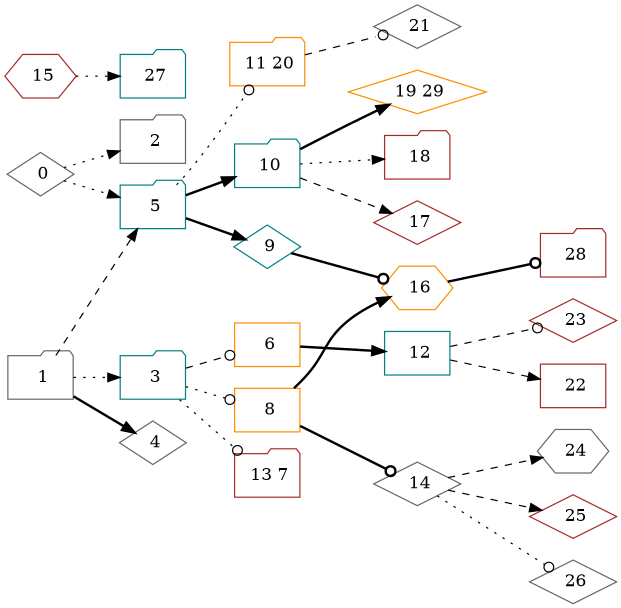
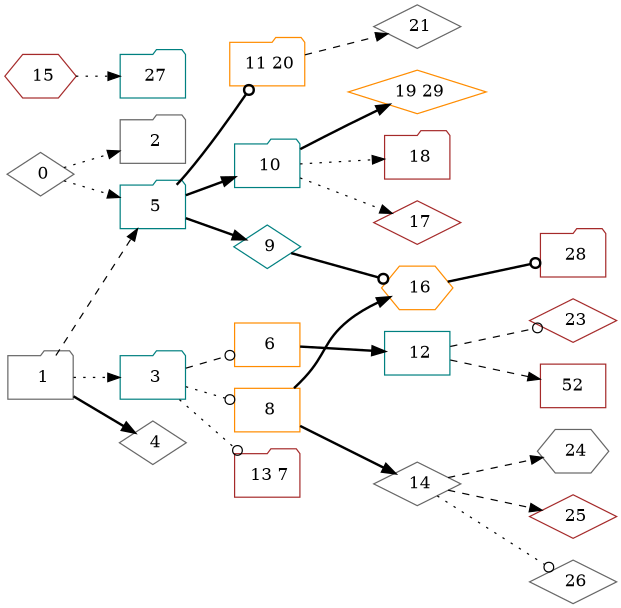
edge "11 20" -> "21": arrowhead odot -> normal
edge "5" -> "11 20": style dotted -> bold
edge "10" -> "17": style dashed -> dotted
node "22": label "22" -> "52"
edge "8" -> "14": arrowhead odot -> normal
